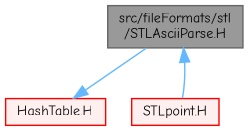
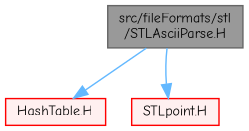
edge "STLpoint.H" -> "src/fileFormats/stl /STLAsciiParse.H": reversed
